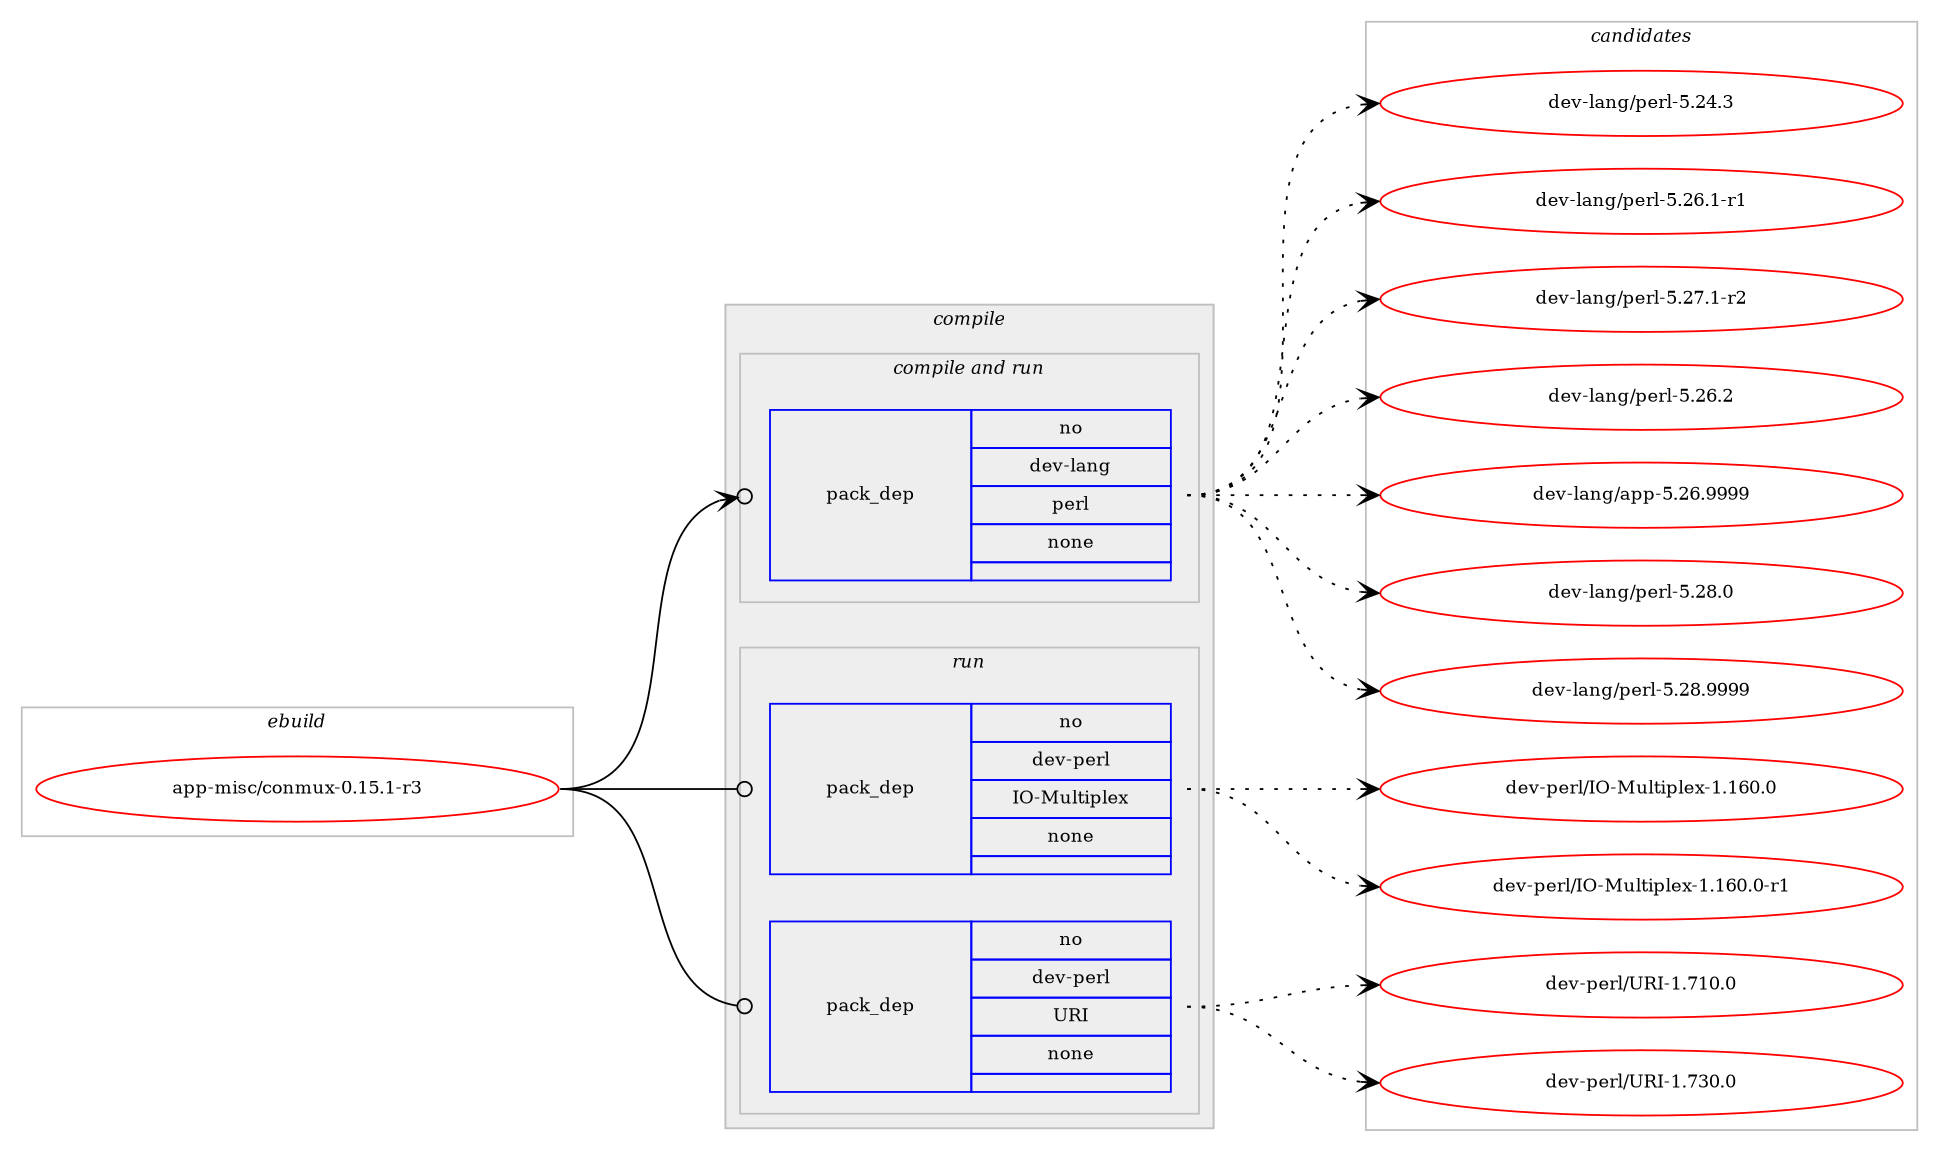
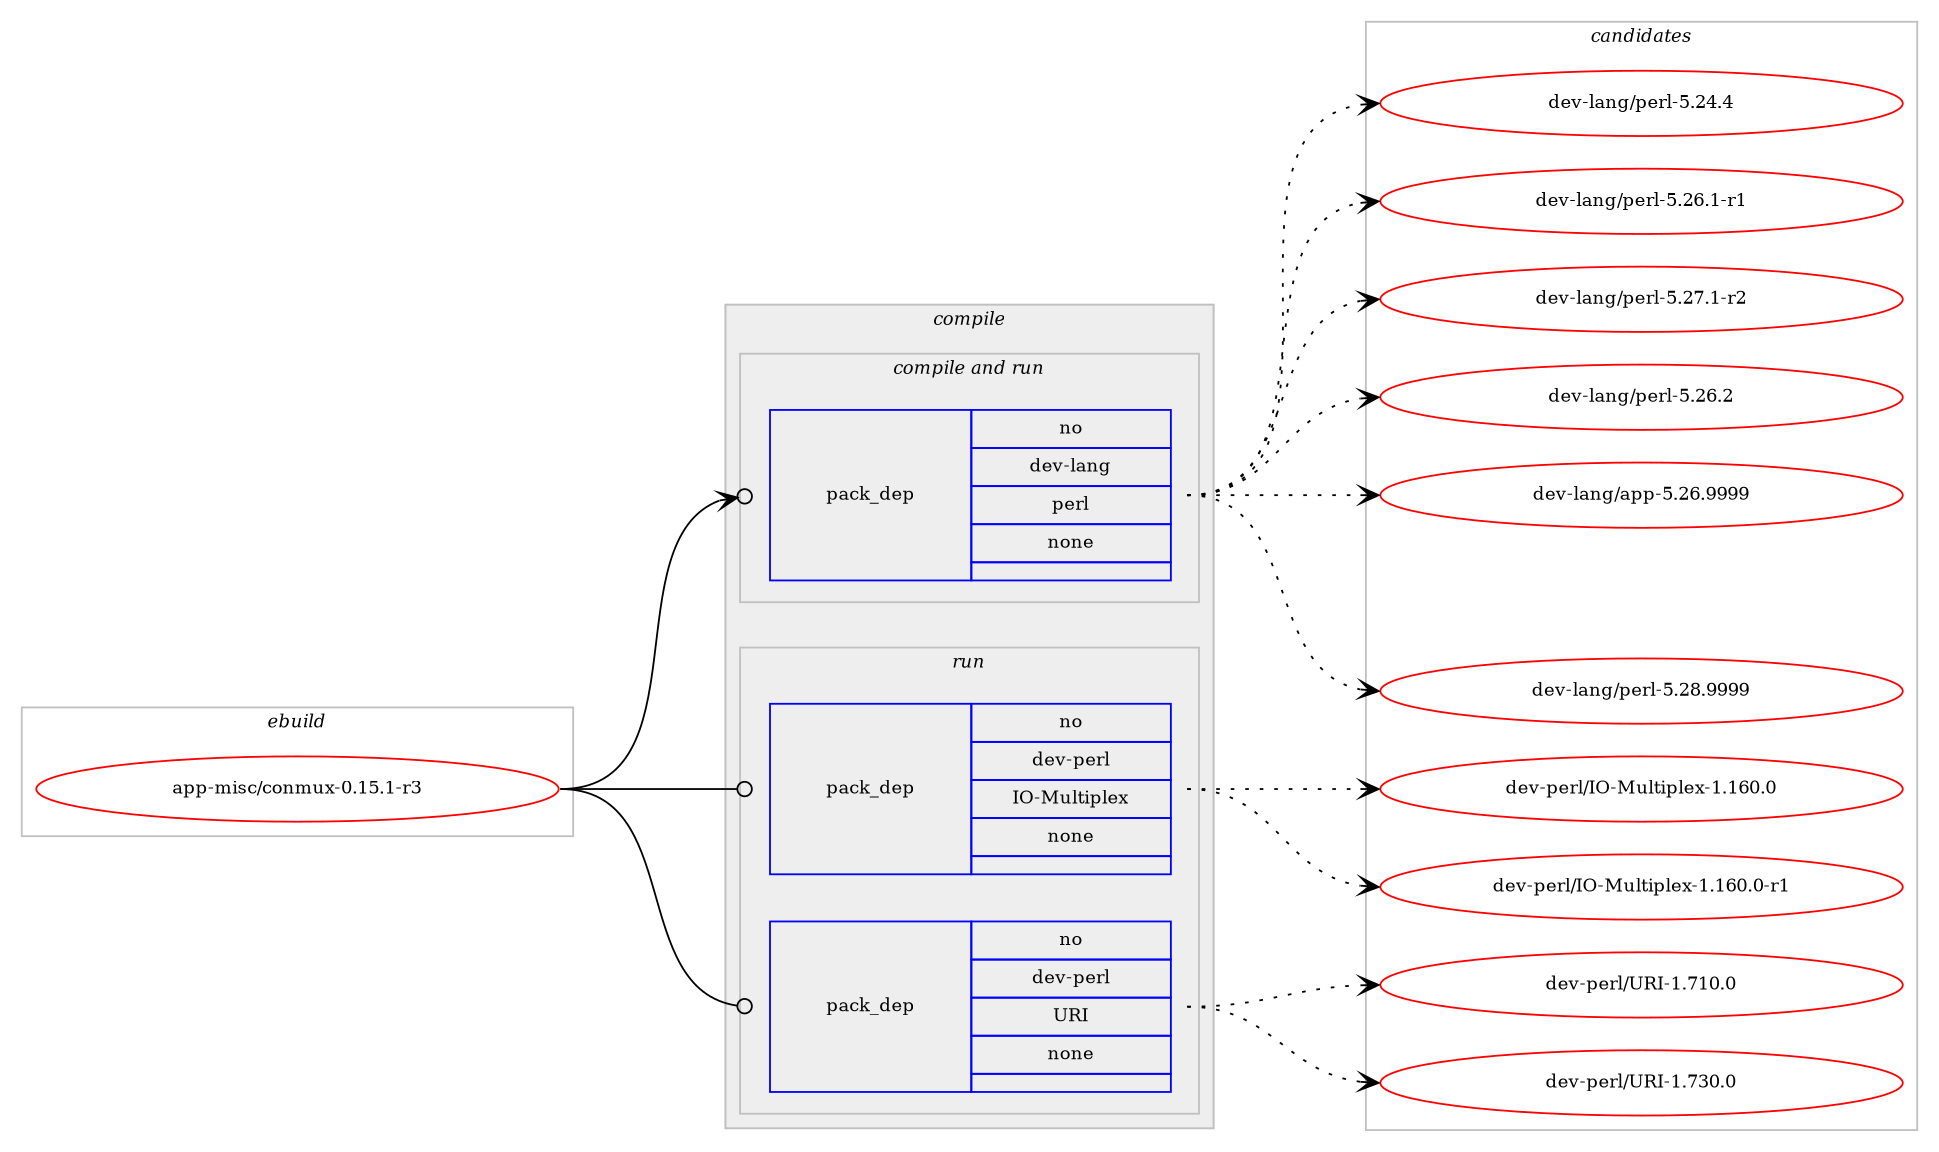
node "dev-lang/perl-5.24.3": label "dev-lang/perl-5.24.3" -> "dev-lang/perl-5.24.4"
node "dev-lang/perl-5.28.0": removed
